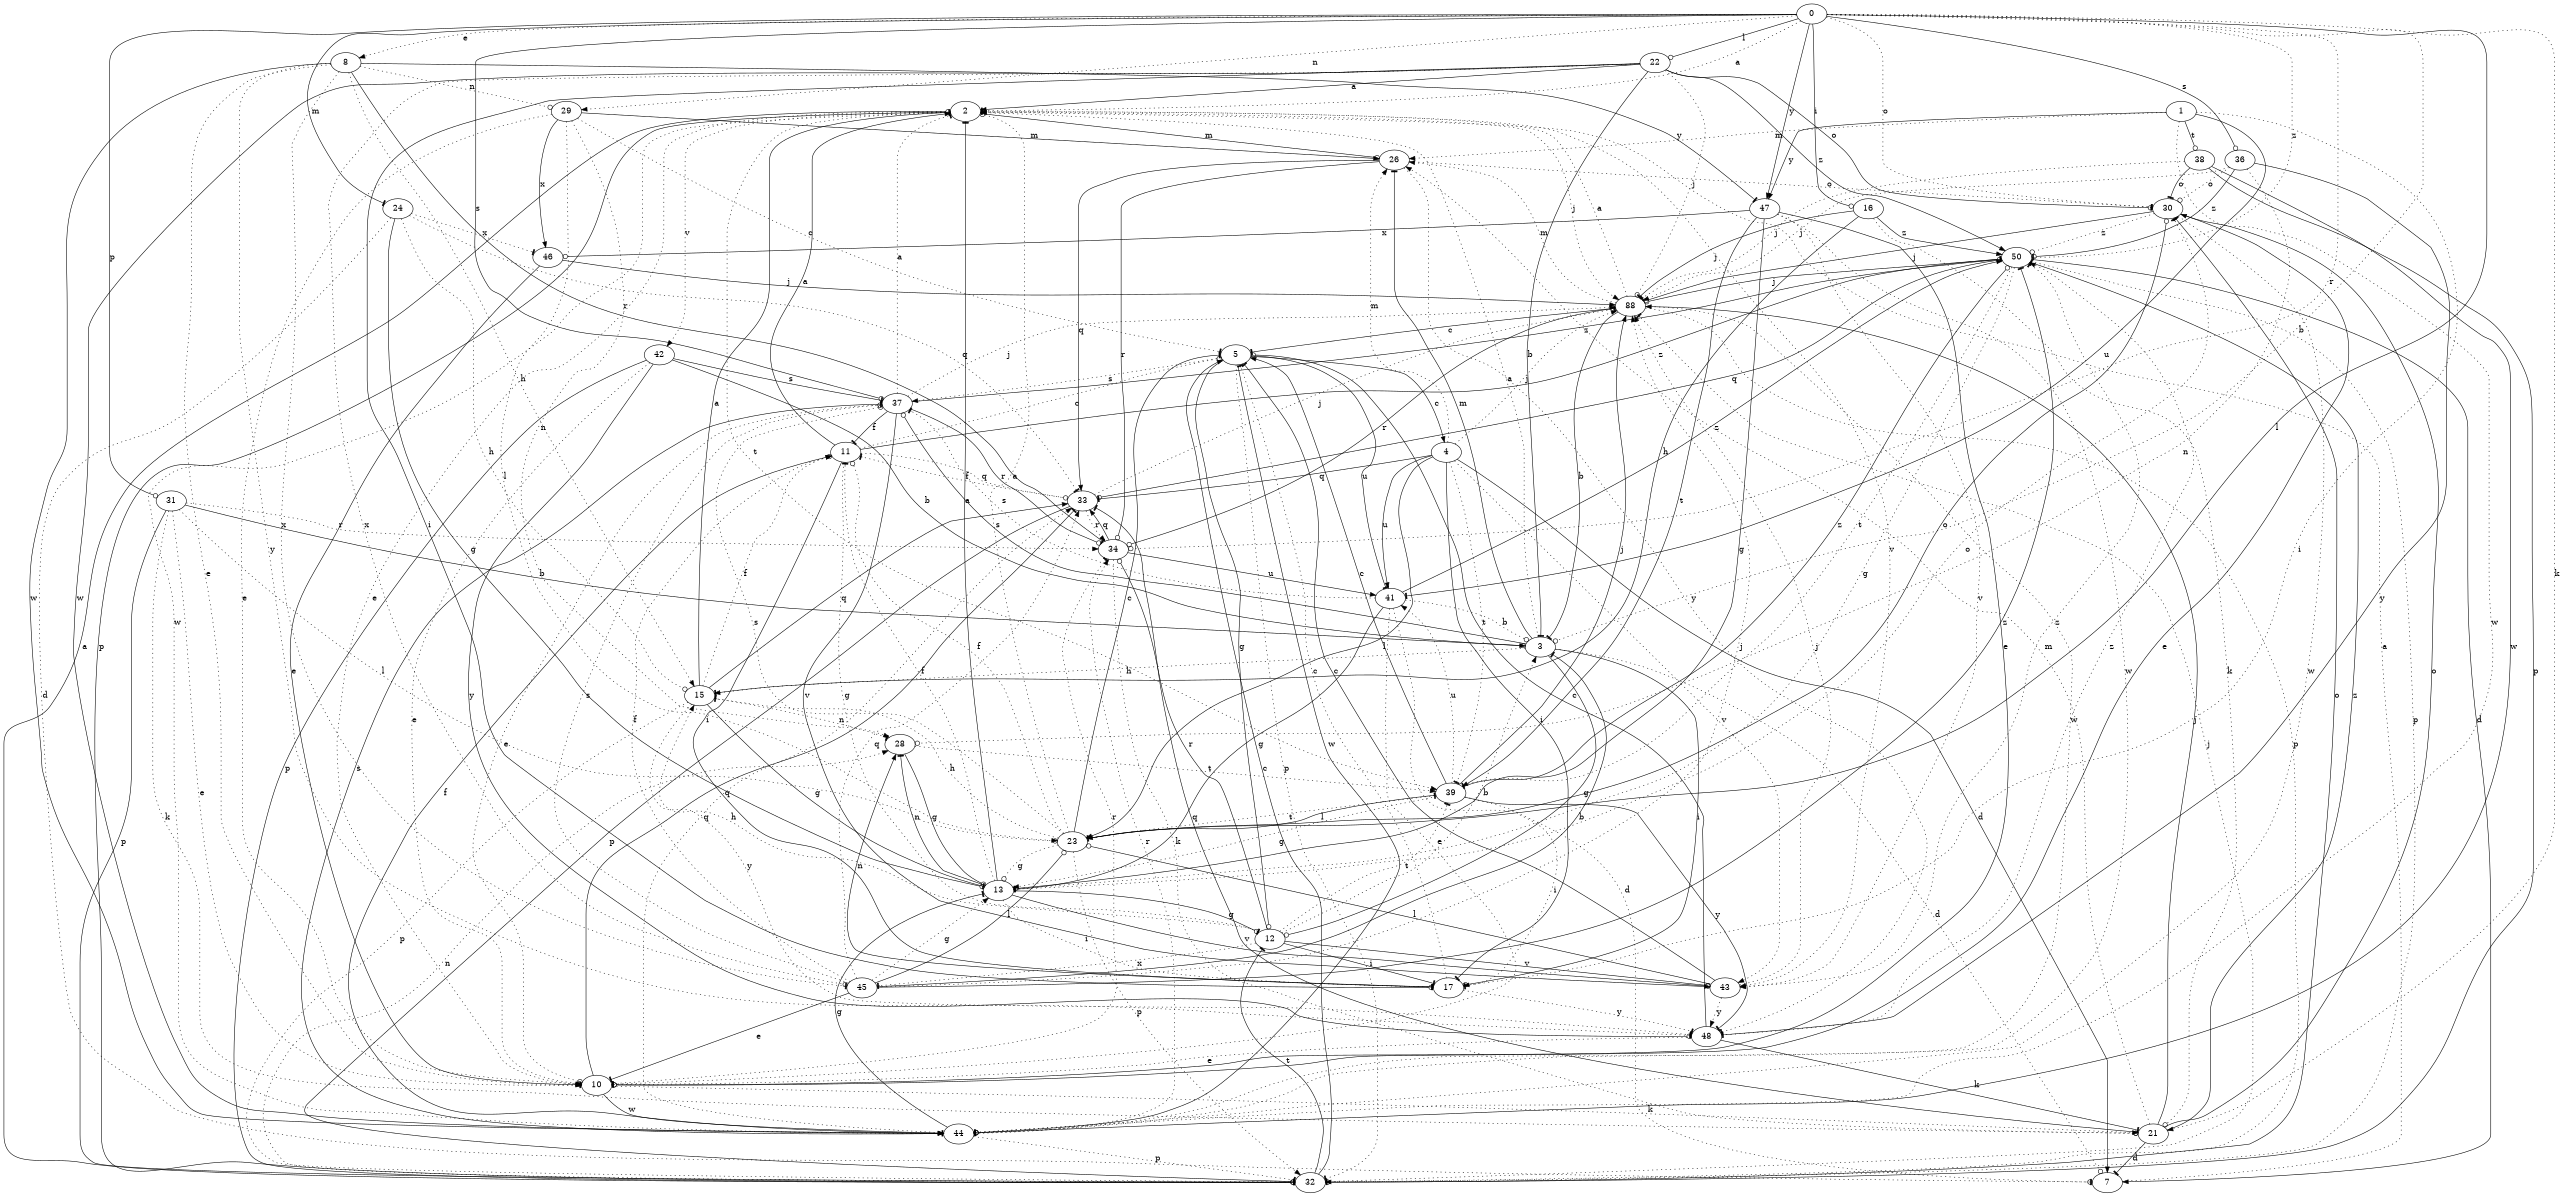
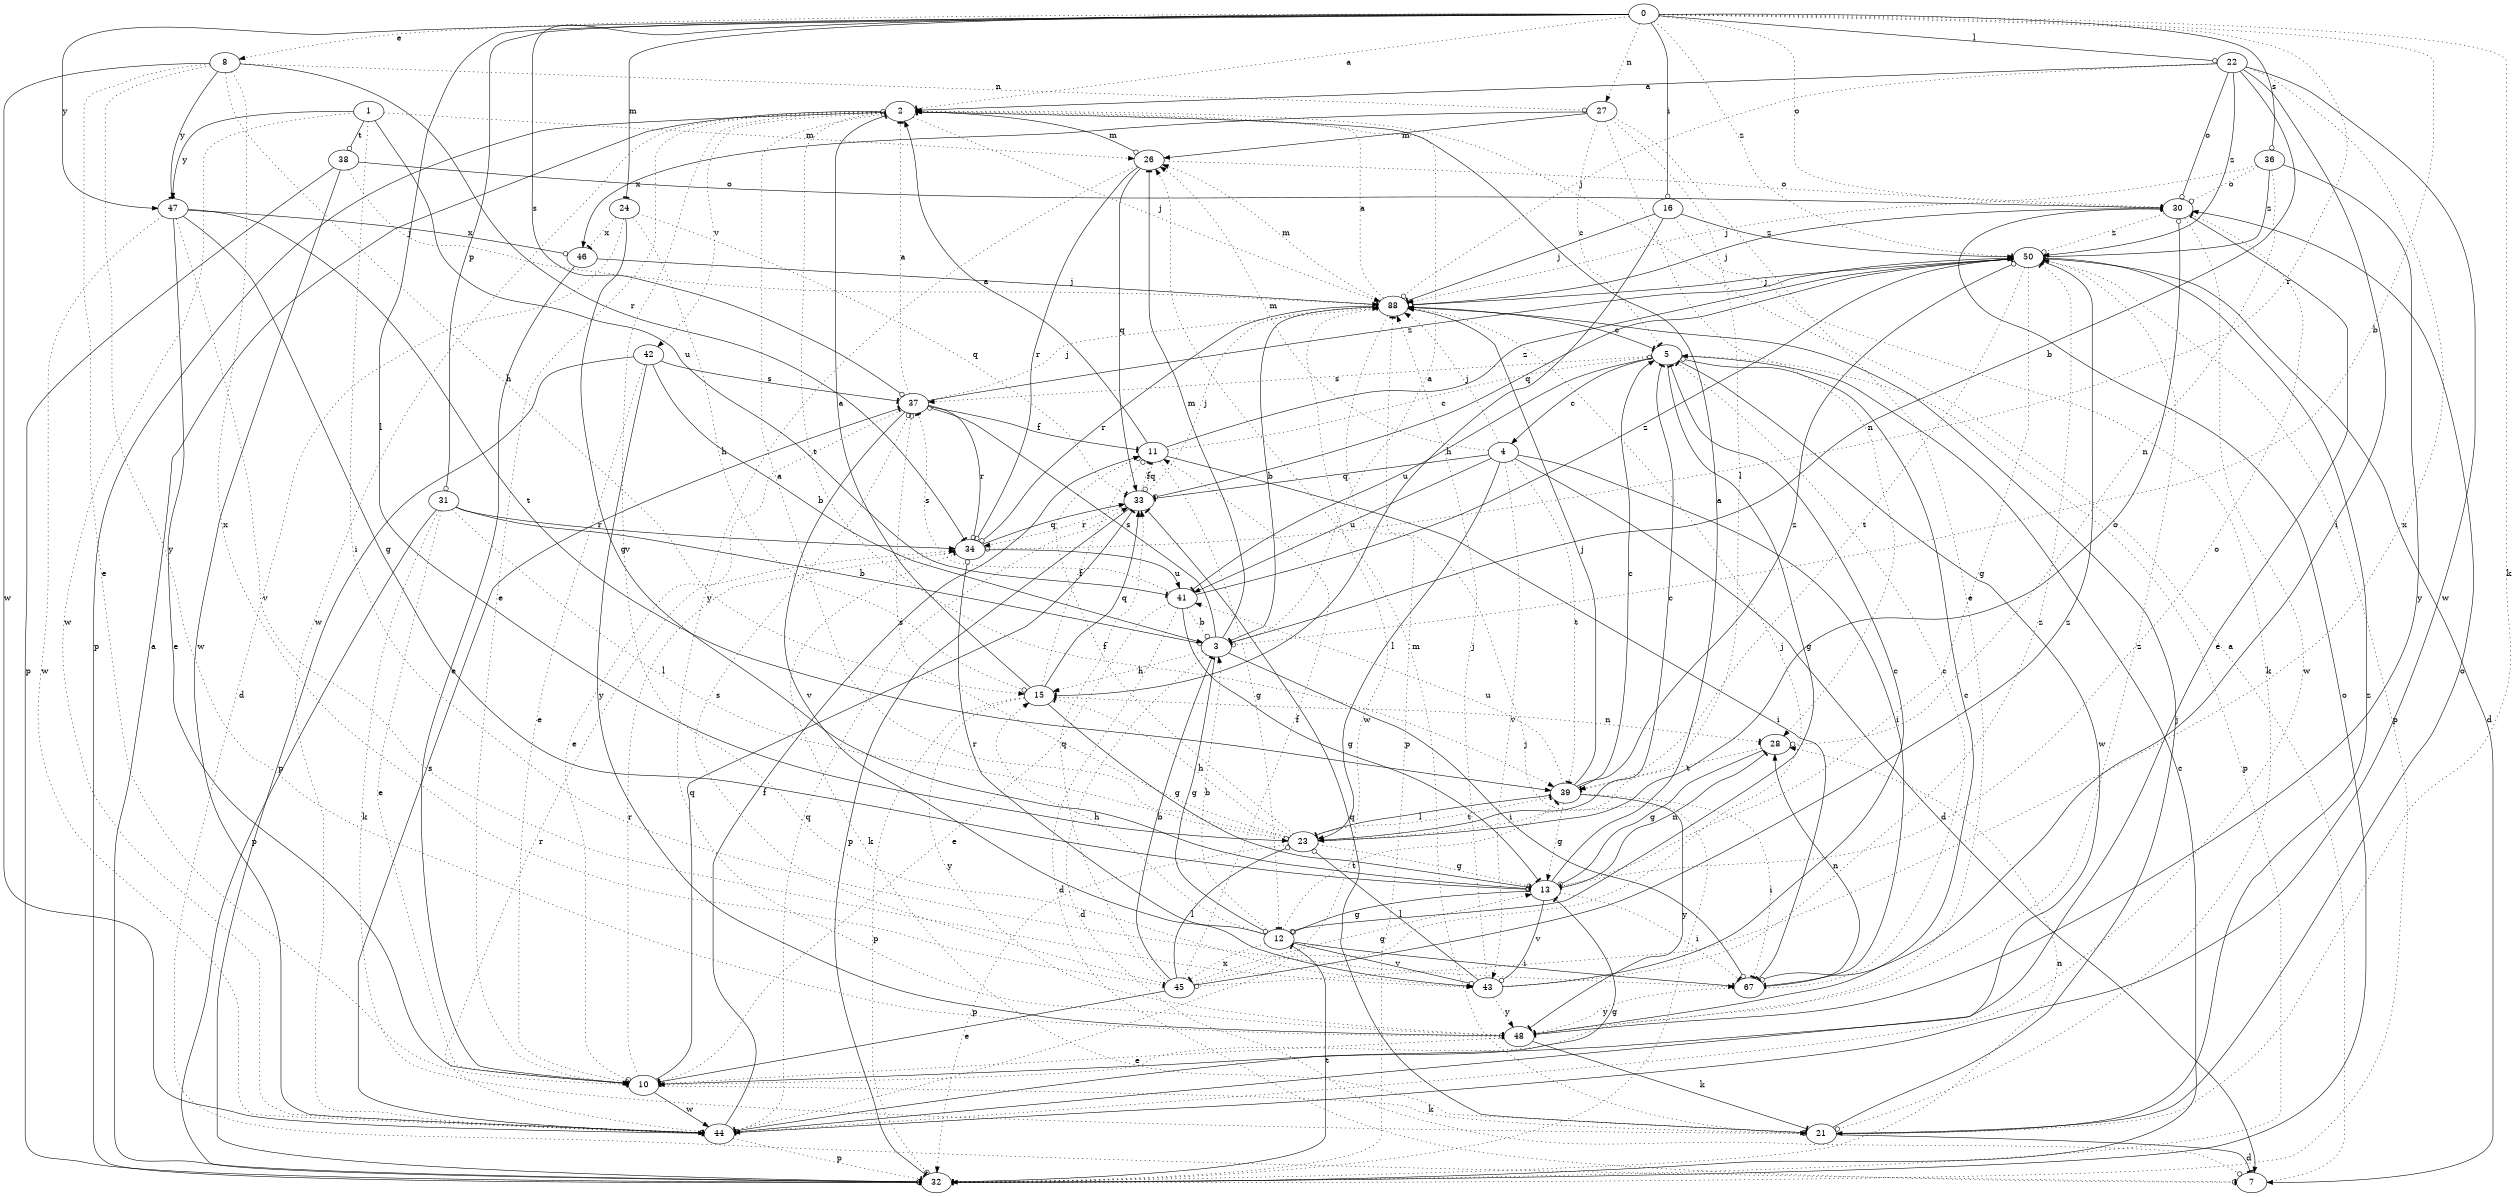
node "29": label "29" -> "27"
edge "31" -> "34": style dotted -> solid
edge "13" -> "11": removed, label "f"
node "17": label "17" -> "67"
